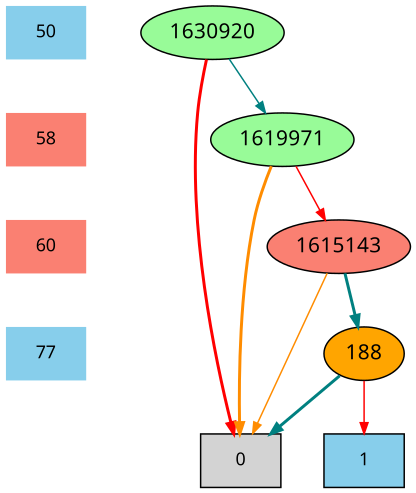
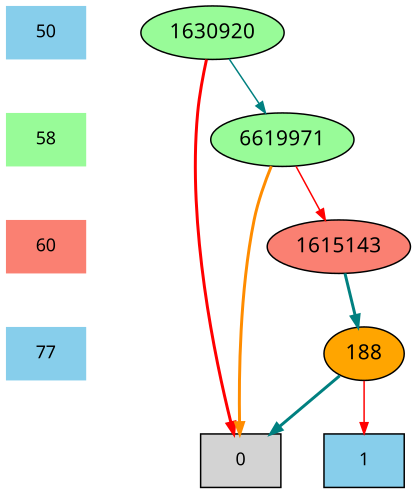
node "58": fillcolor salmon -> palegreen
node "1619971": label "1619971" -> "6619971"
edge "1615143" -> "0": removed
